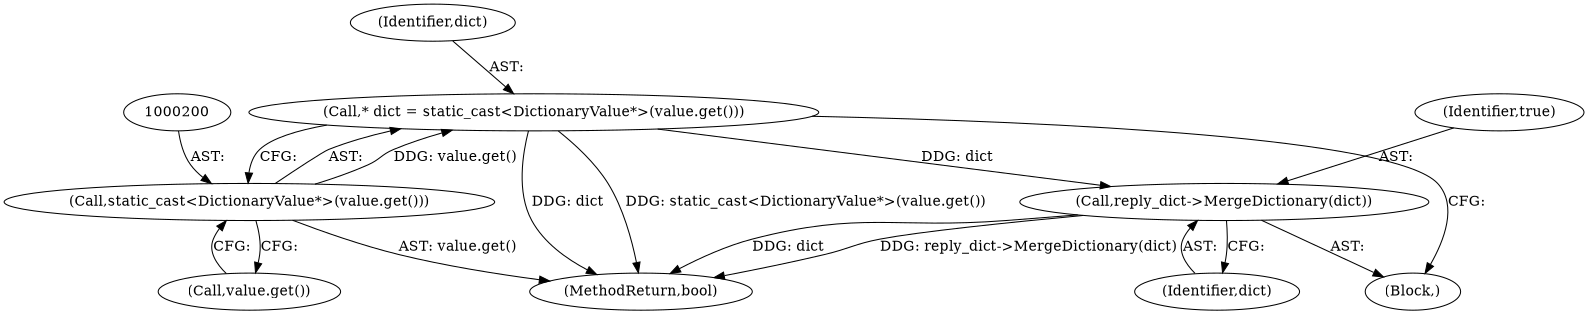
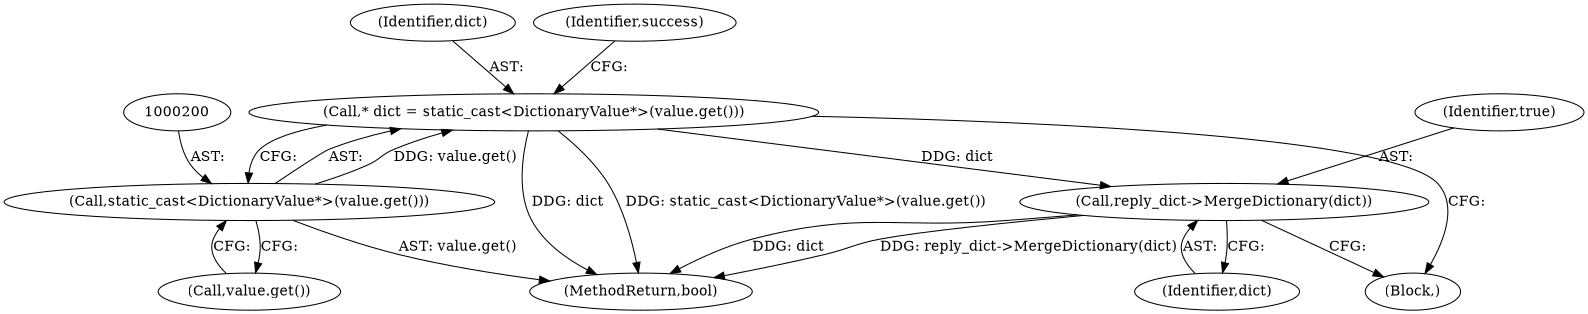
node "(Identifier,success)": added
edge "(Call,reply_dict->MergeDictionary(dict))" -> "(Block,)": label "AST: " -> "CFG: "
